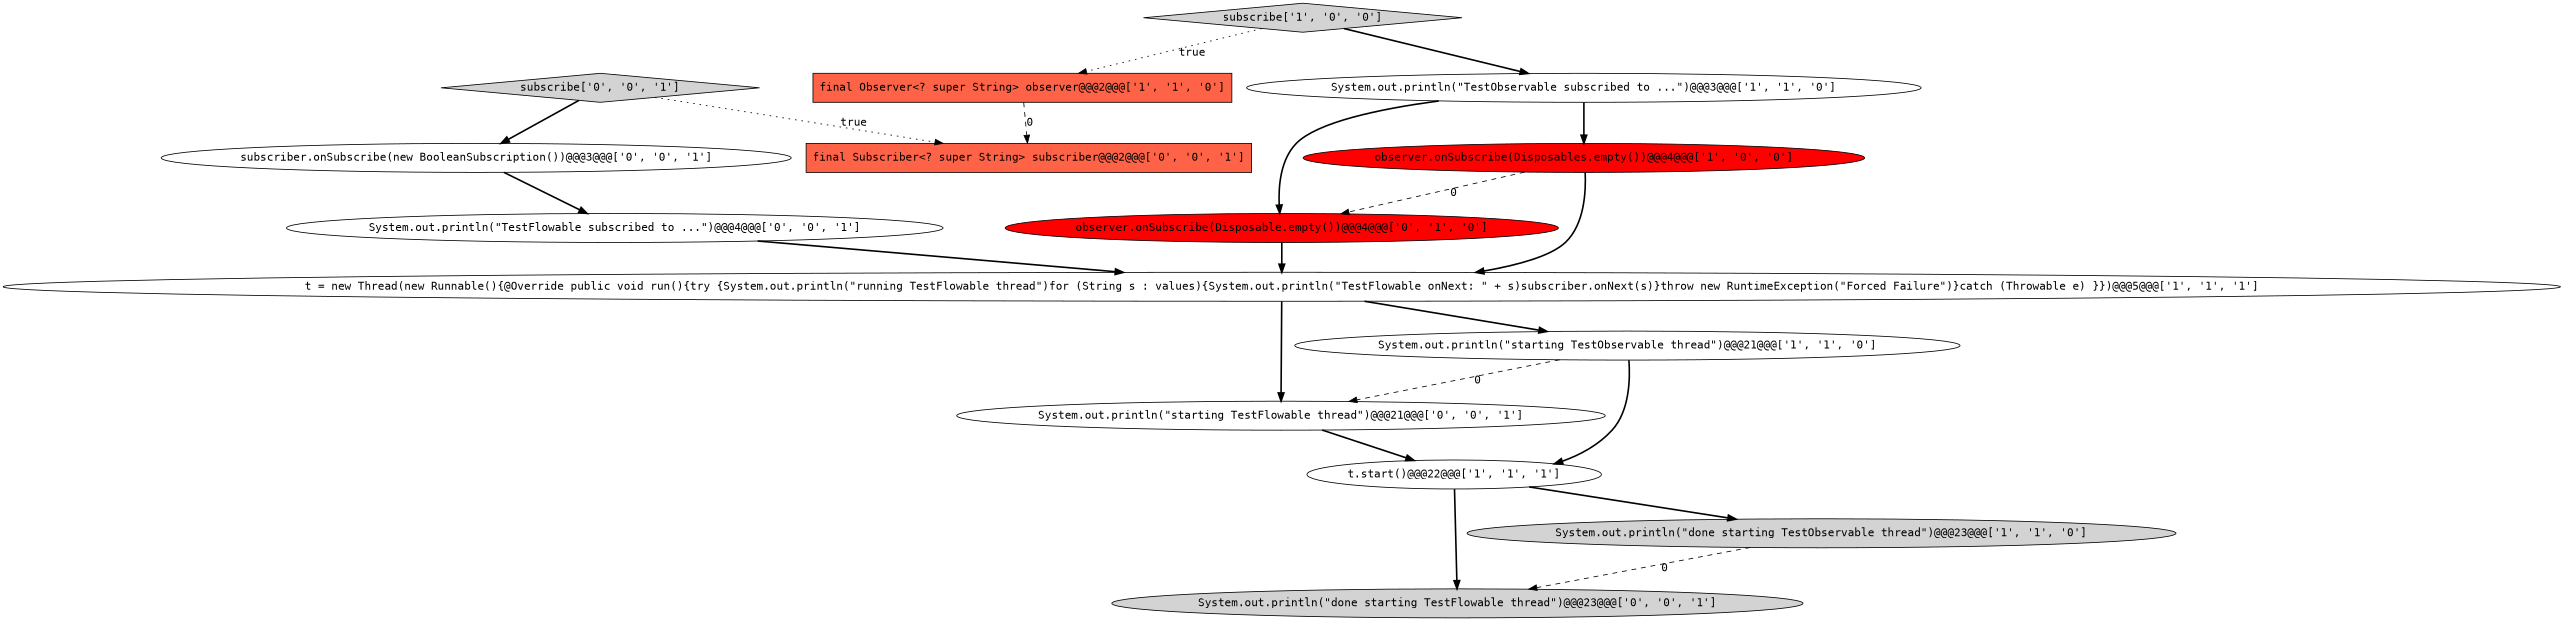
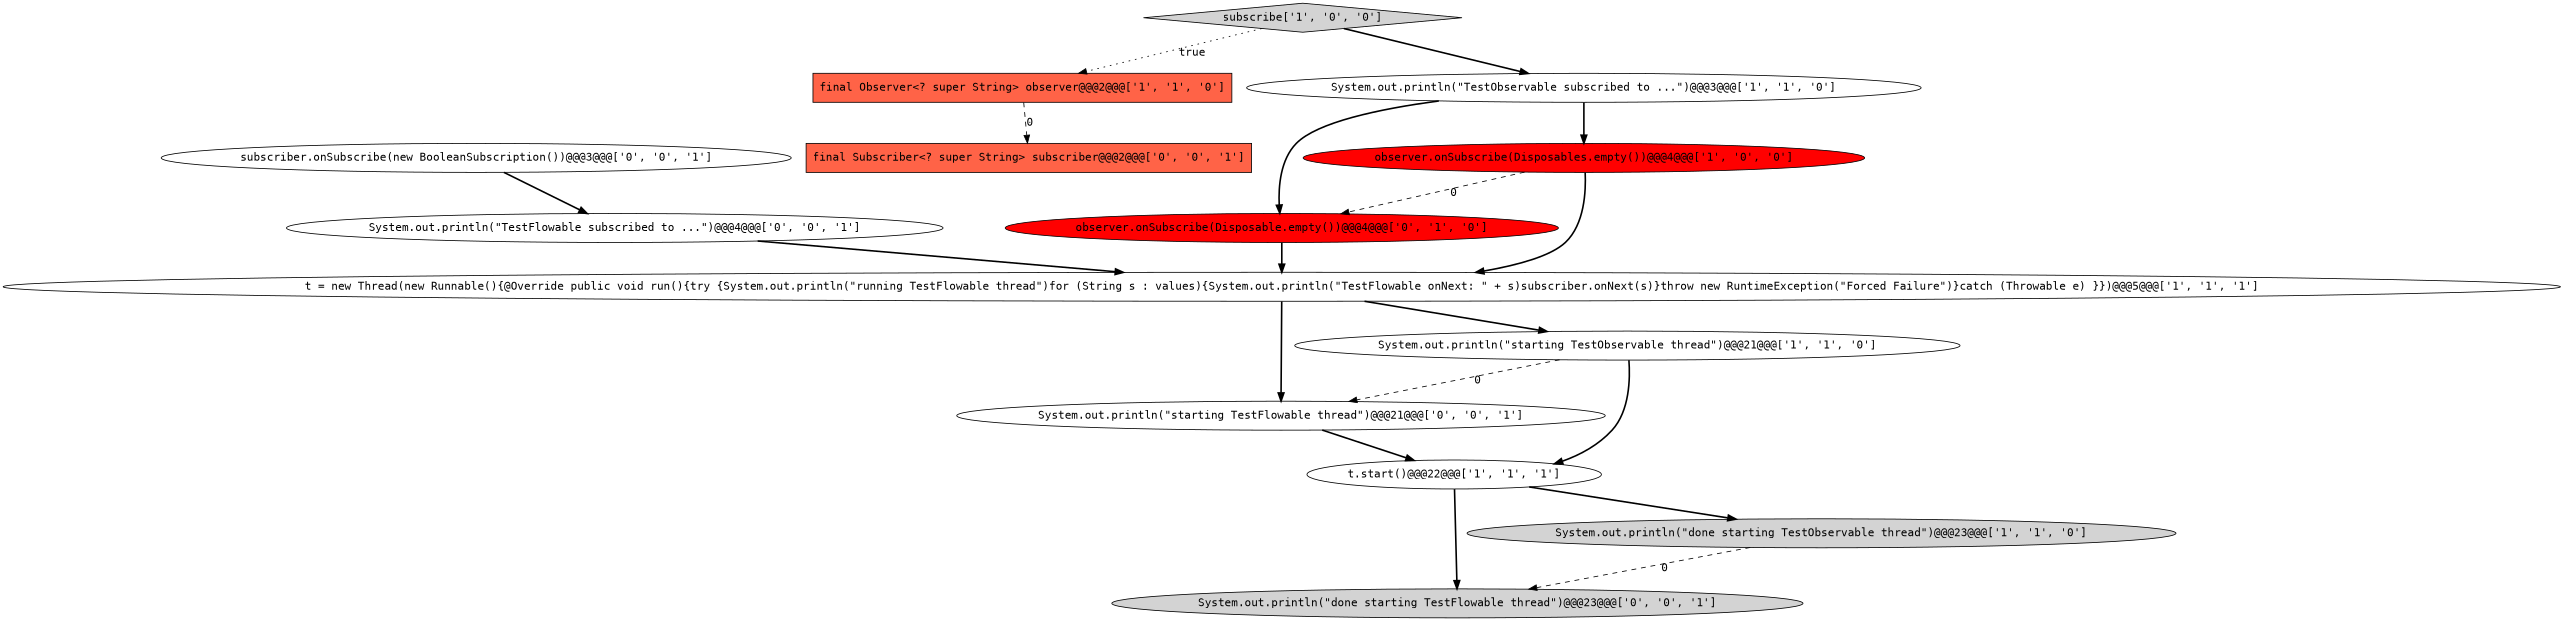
node "subscribe['0', '0', '1']": removed
